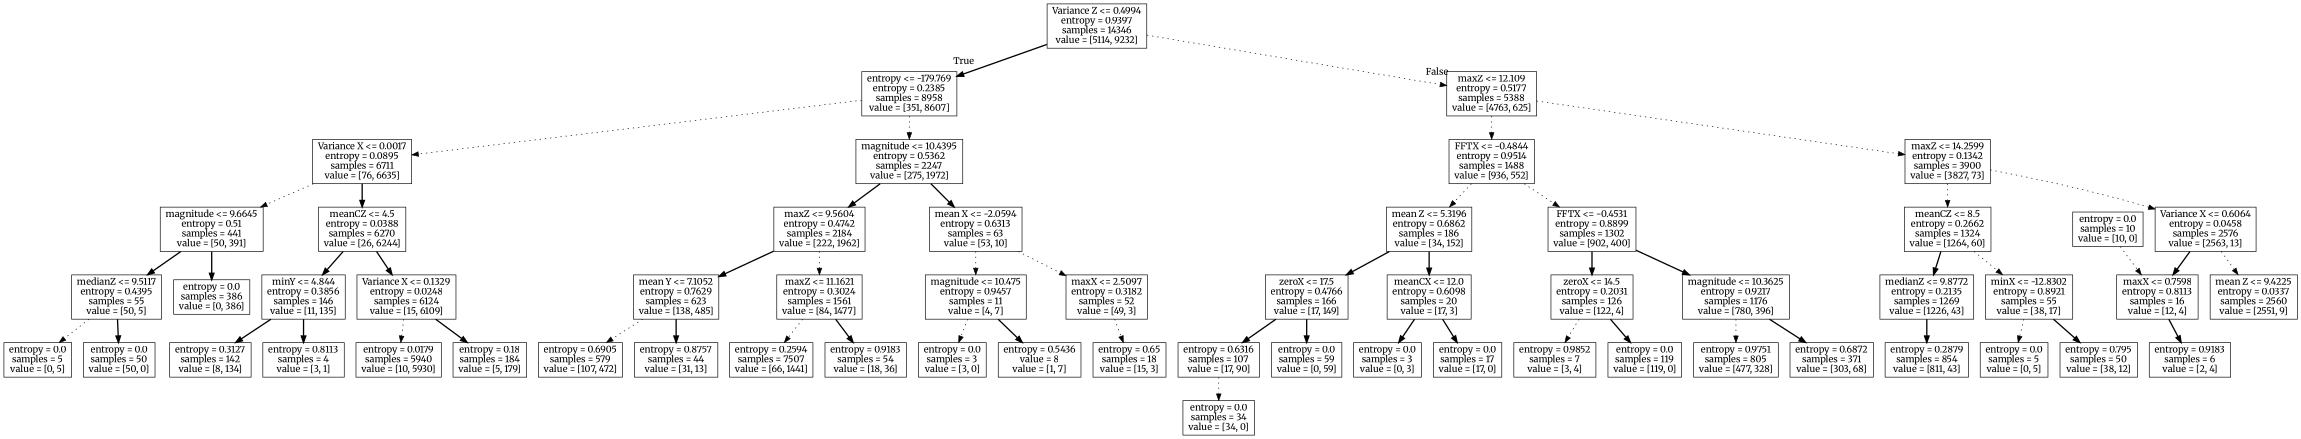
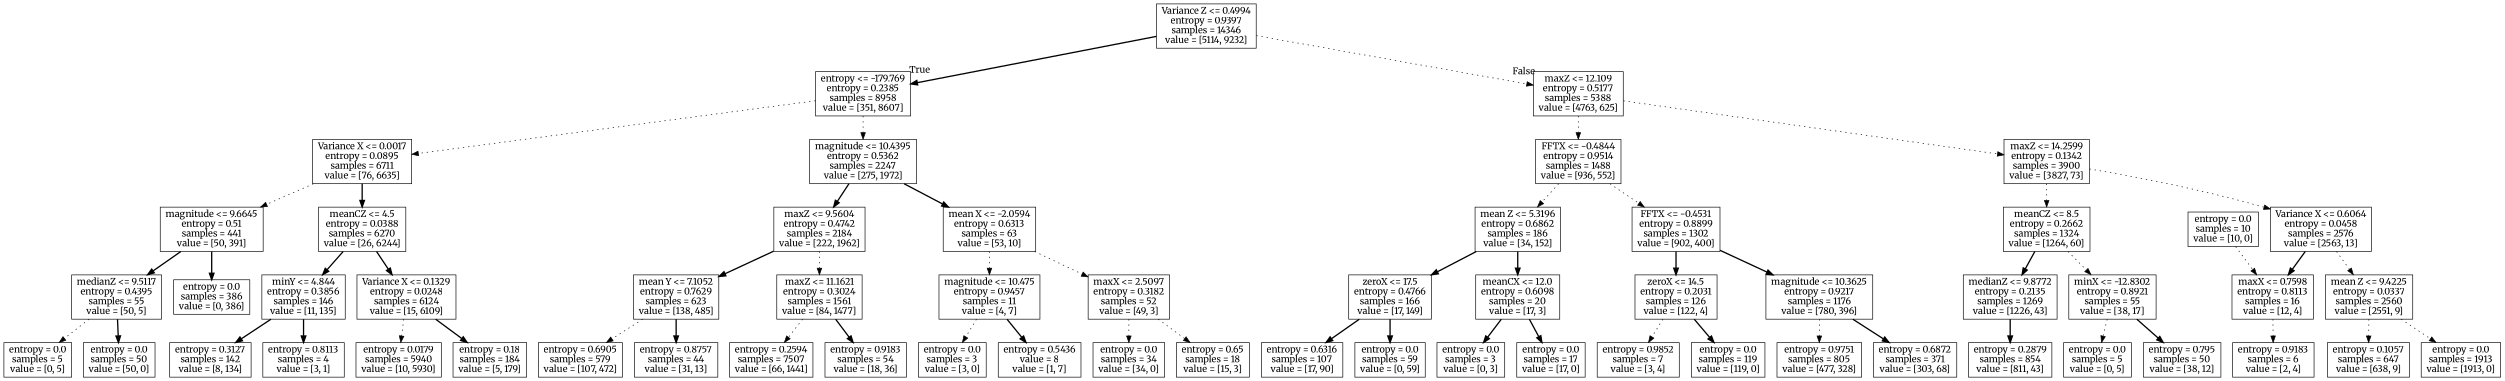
edge "maxX <= 0.7598 entropy = 0.8113 samples = 16 value = [12, 4]" -> "entropy = 0.9183 samples = 6 value = [2, 4]": style bold -> dotted
node "entropy = 0.1057 samples = 647 value = [638, 9]": added
node "entropy = 0.0 samples = 1913 value = [1913, 0]": added
edge "entropy = 0.6316 samples = 107 value = [17, 90]" -> "entropy = 0.0 samples = 34 value = [34, 0]": now "maxX <= 2.5097 entropy = 0.3182 samples = 52 value = [49, 3]" -> "entropy = 0.0 samples = 34 value = [34, 0]"
